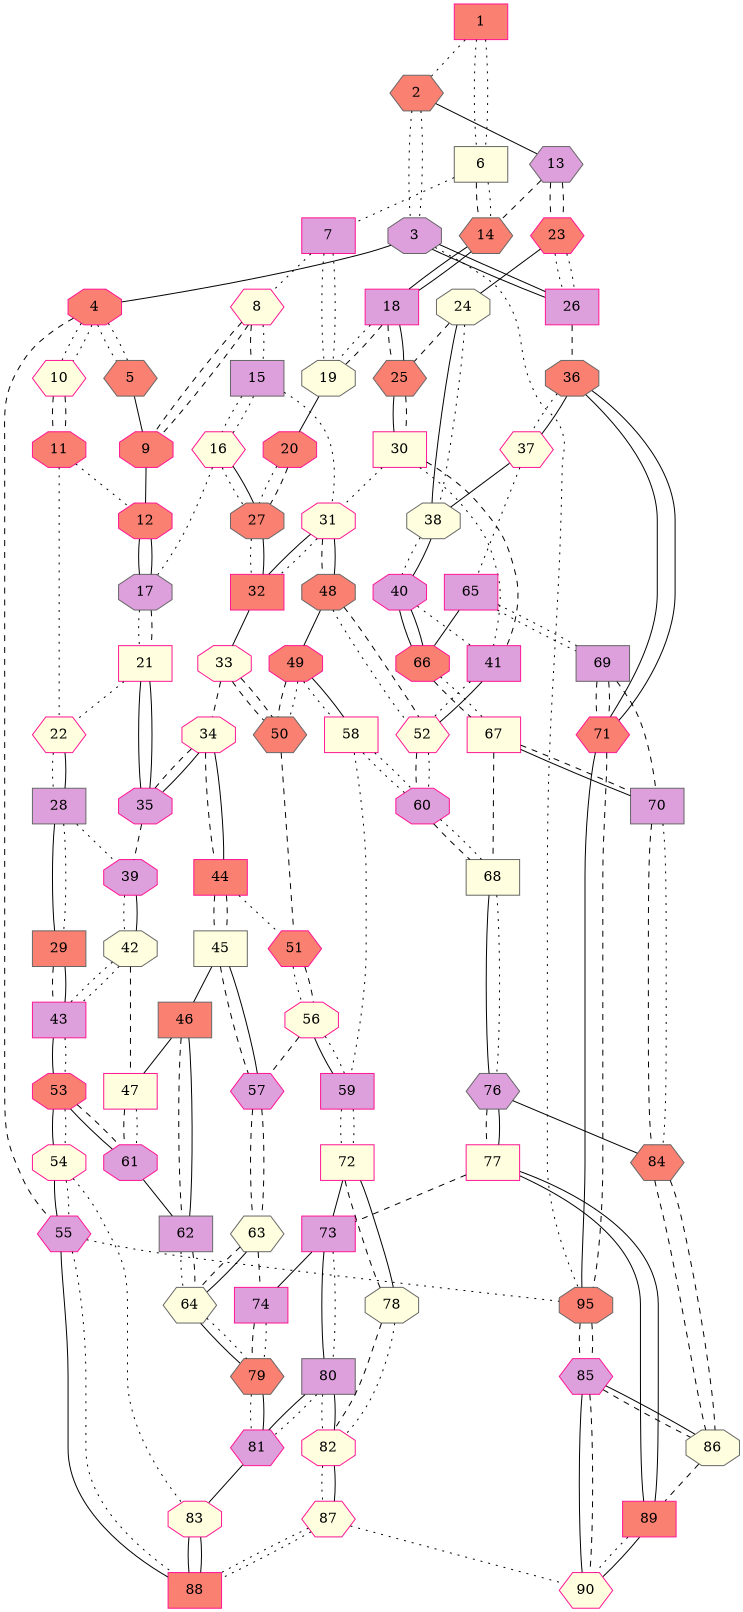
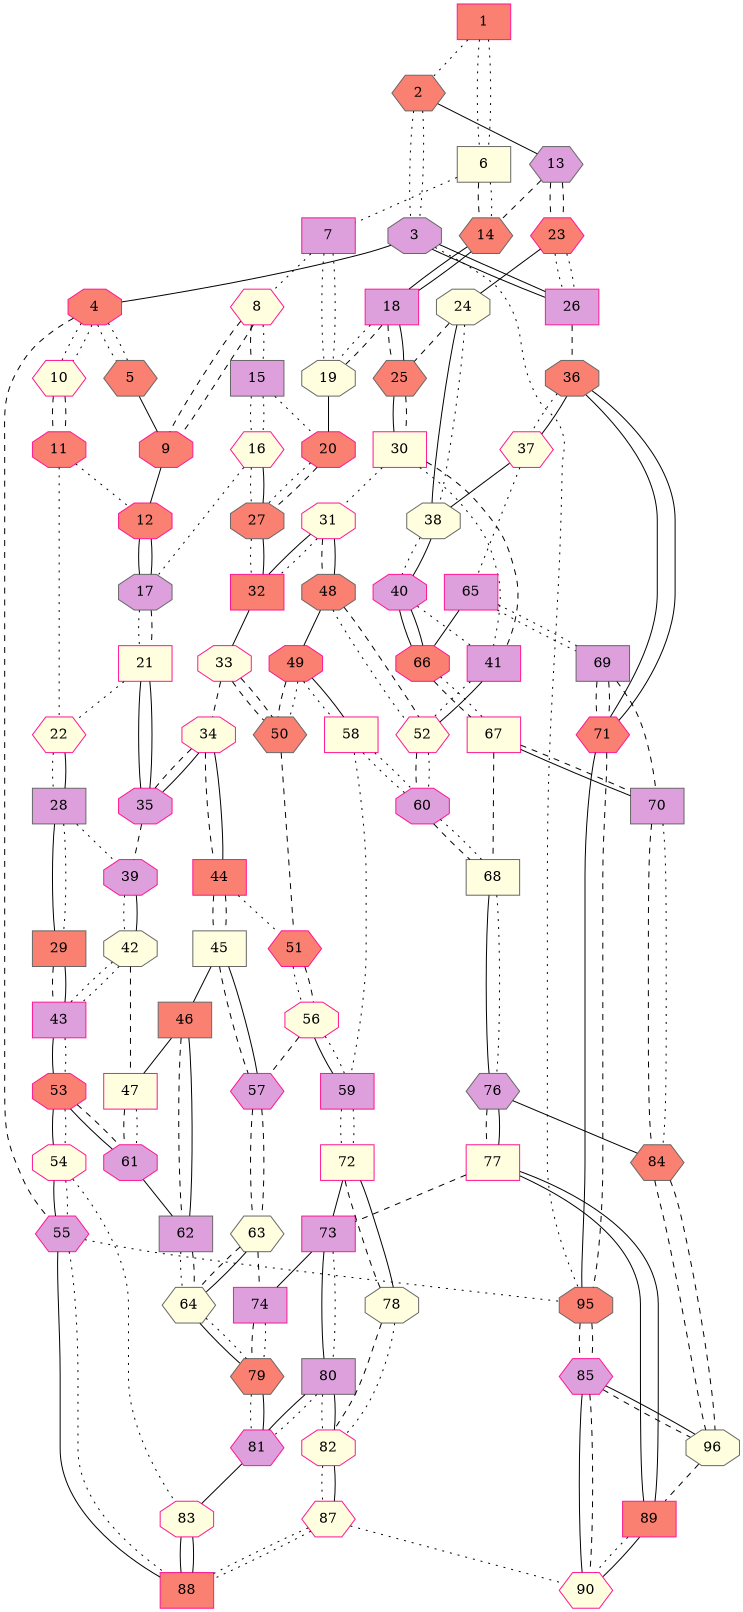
edge "15" -- "31": now "15" -- "20"
node "86": label "86" -> "96"
